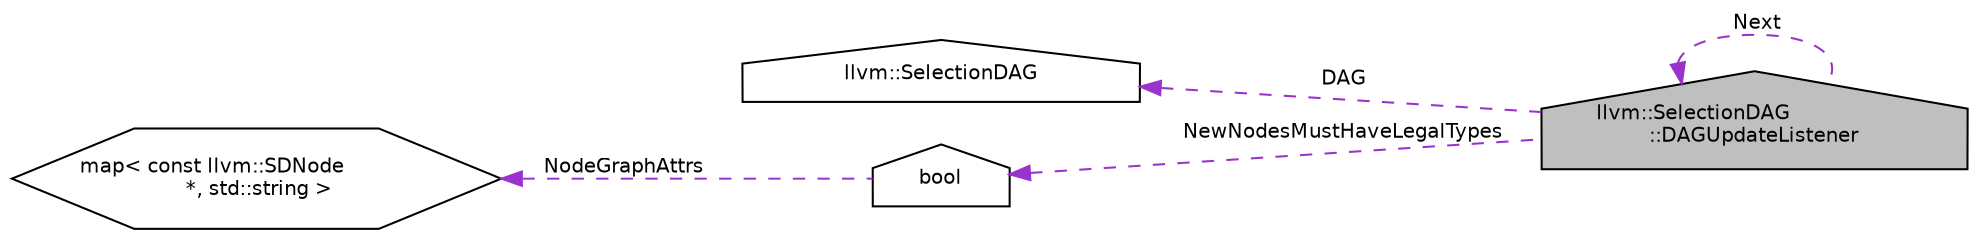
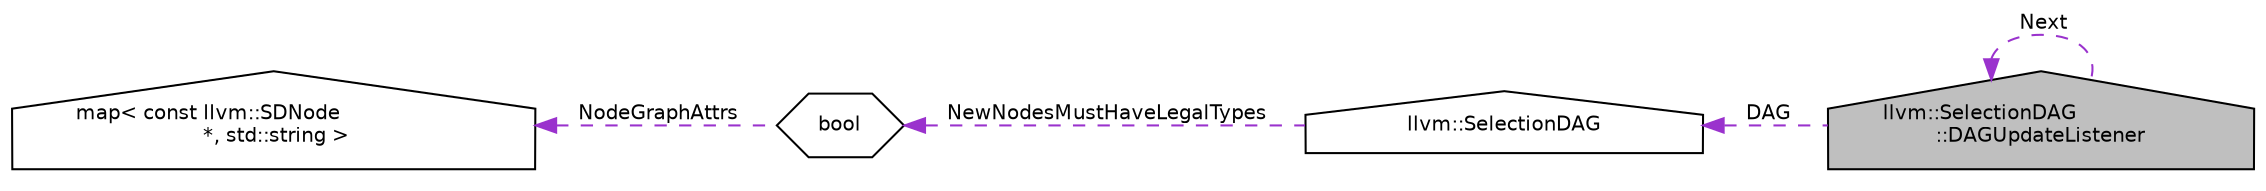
edge "llvm::SelectionDAG ::DAGUpdateListener" -> "bool": now "llvm::SelectionDAG" -> "bool"
node "map< const llvm::SDNode *, std::string >": shape hexagon -> house
node "bool": shape house -> hexagon
